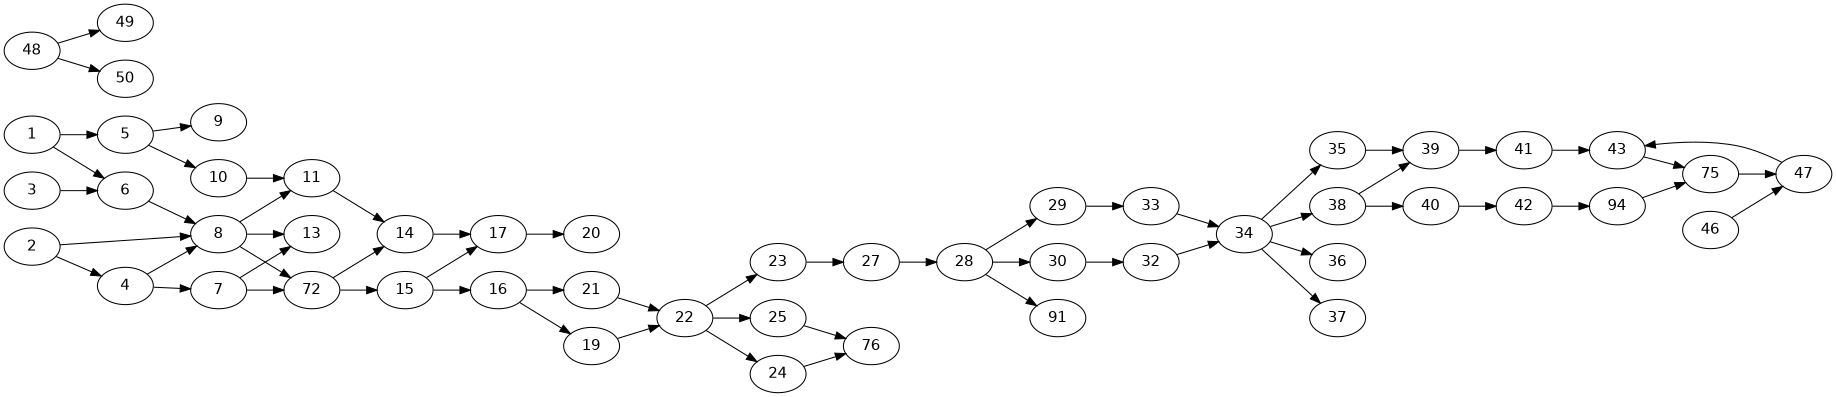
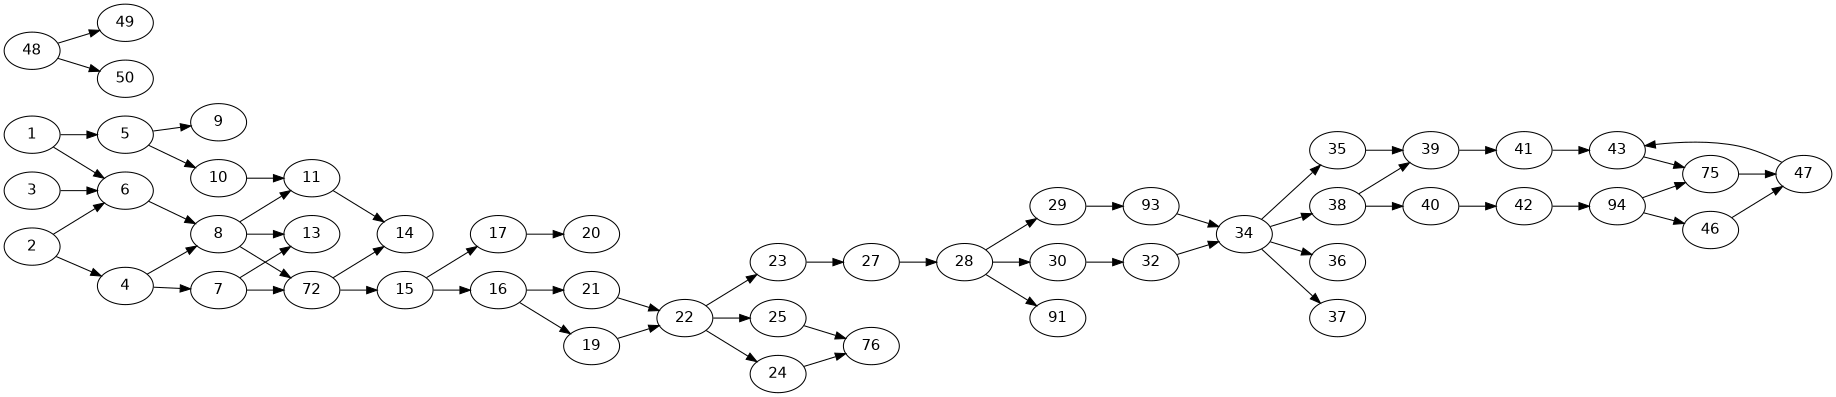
node "33": label "33" -> "93"
edge "94" -> "46": added
edge "14" -> "17": removed
edge "2" -> "8": now "2" -> "6"
